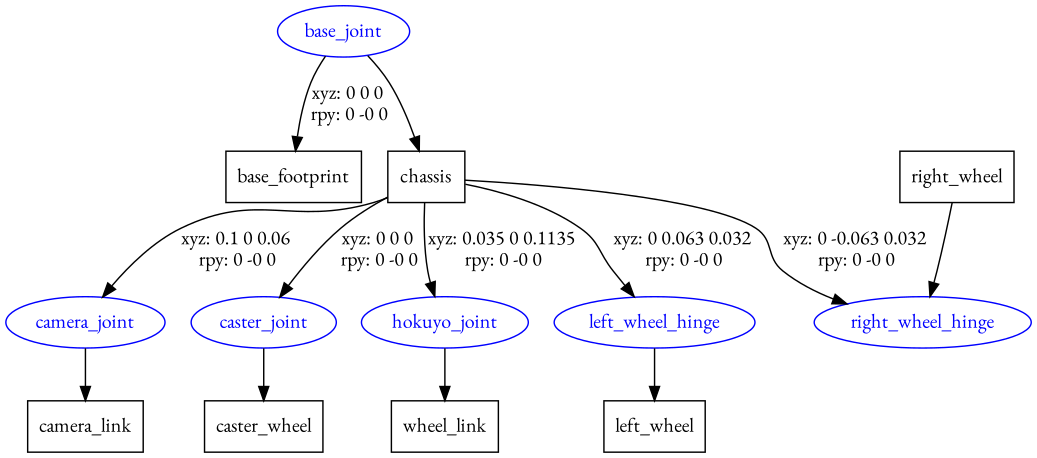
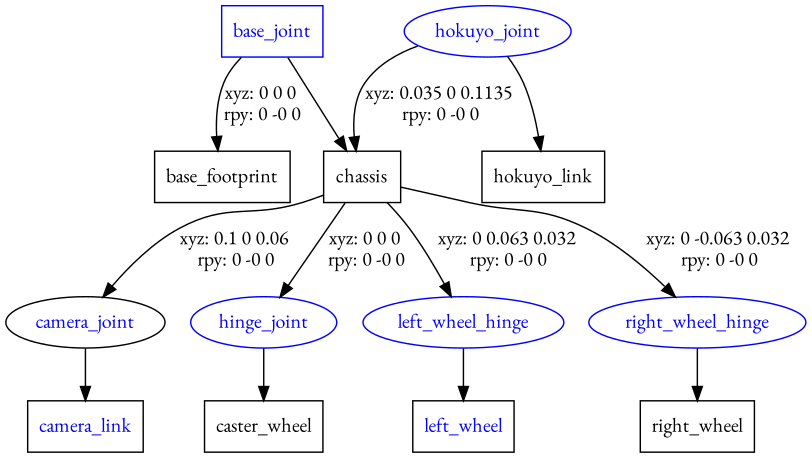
node "base_joint": shape ellipse -> box
edge "chassis" -> "hokuyo_joint": reversed
edge "right_wheel" -> "right_wheel_hinge": reversed
node "camera_joint": color blue -> black
node "caster_joint": label "caster_joint" -> "hinge_joint"
node "camera_link": fontcolor black -> blue
node "wheel_link": label "wheel_link" -> "hokuyo_link"
node "left_wheel": fontcolor black -> blue
